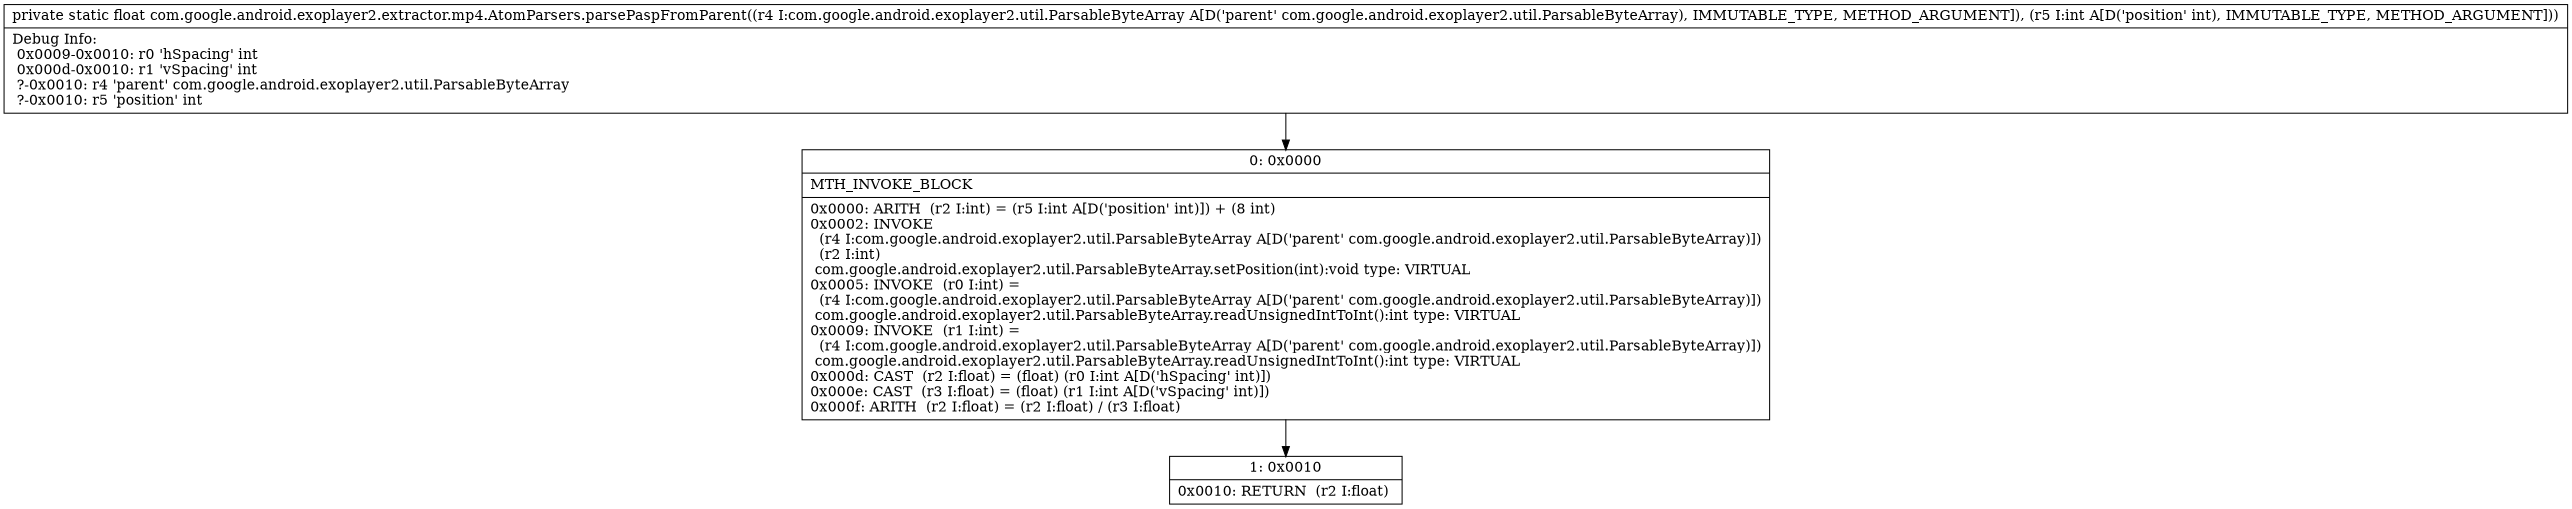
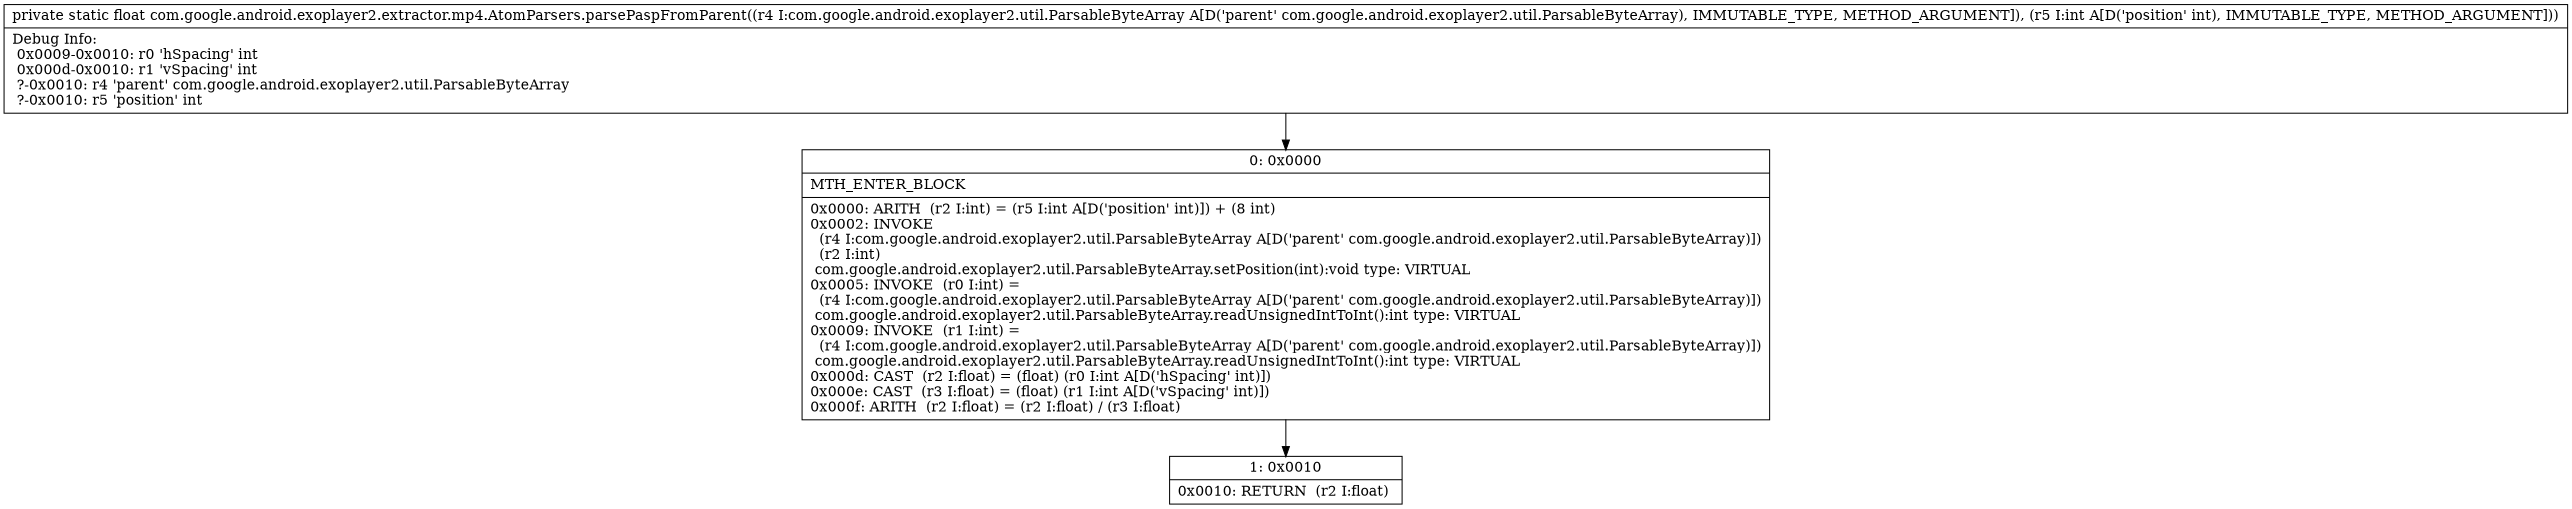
node "0: 0x0000": text "MTH_INVOKE_BLOCK" -> "MTH_ENTER_BLOCK"
